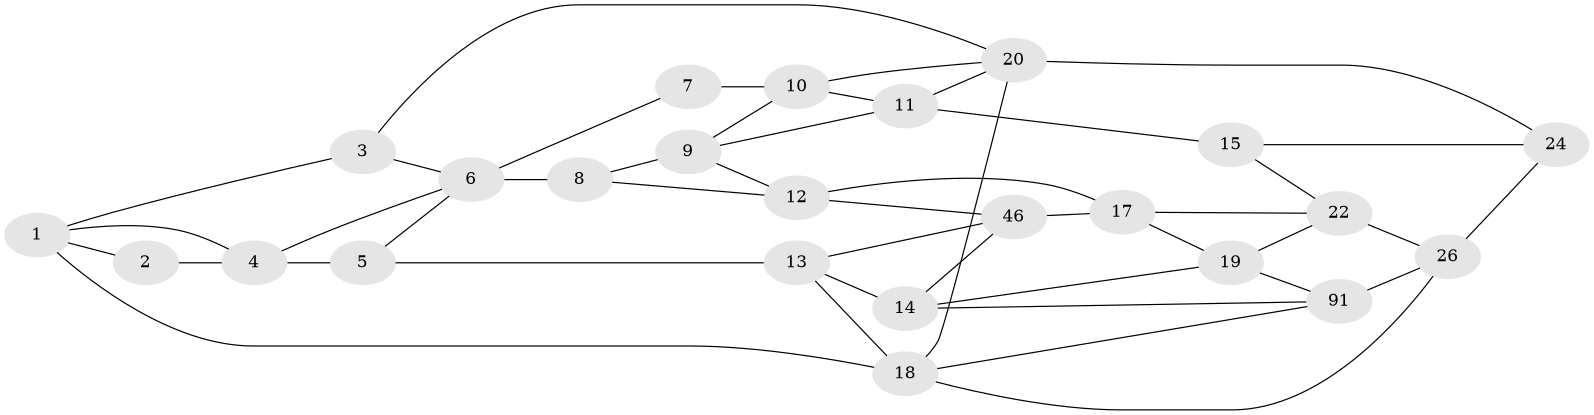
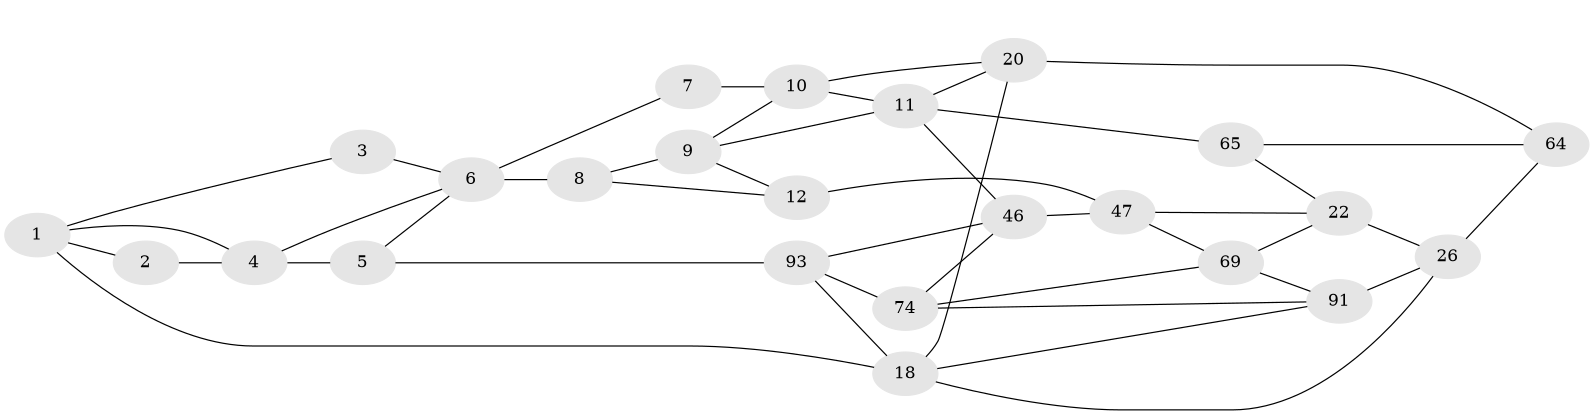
edge "20" -- "3": removed
node "15": label "15" -> "65"
node "24": label "24" -> "64"
edge "12" -- "46": now "11" -- "46"
node "17": label "17" -> "47"
node "13": label "13" -> "93"
node "19": label "19" -> "69"
node "14": label "14" -> "74"
